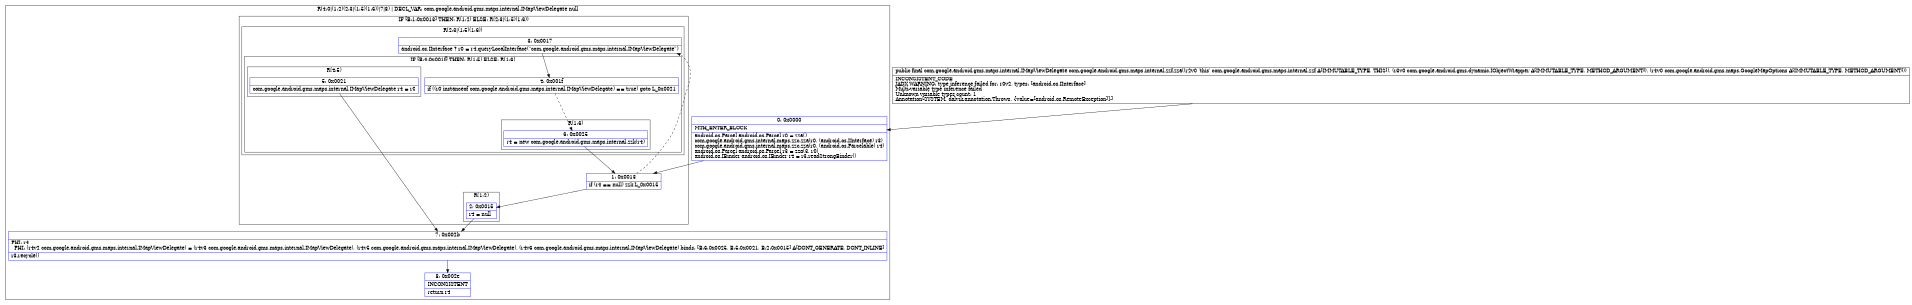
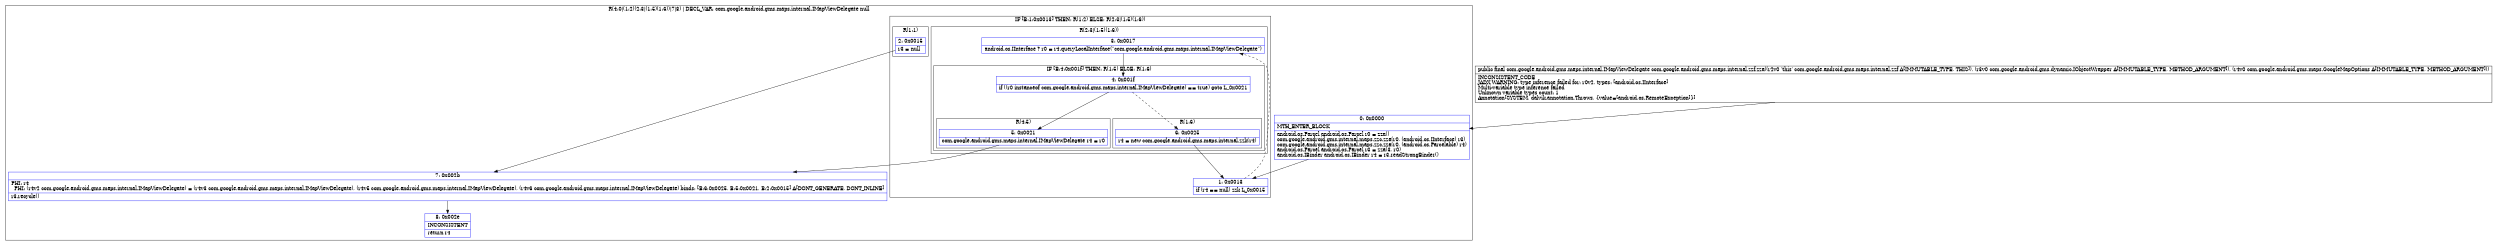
edge "4: 0x001f" -> "5: 0x0021": added
cluster "R(1:2)": label "R(1:2)" -> "R(1:1)"
edge "1: 0x0013" -> "2: 0x0015": removed
node "2: 0x0015": text "r4 = null" -> "r3 = null"
